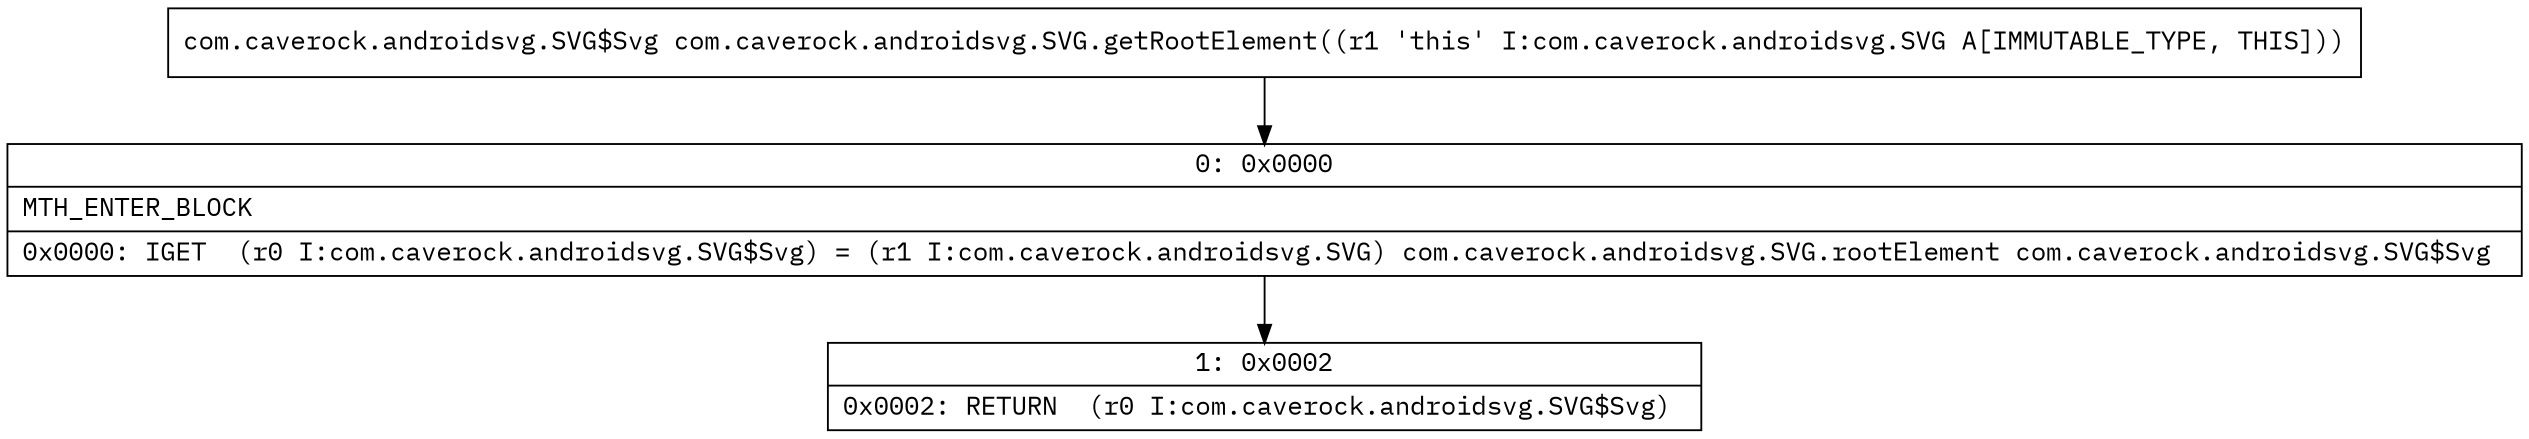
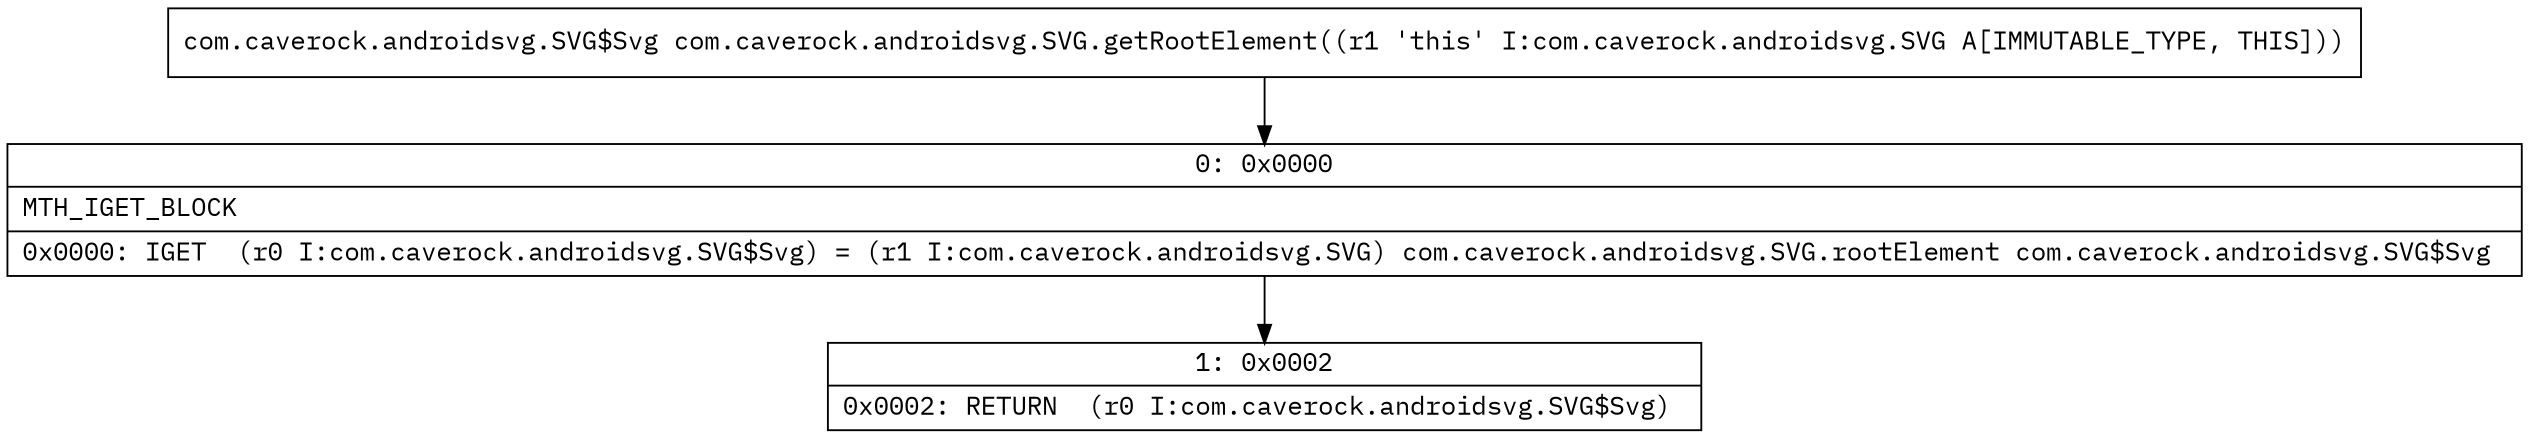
node "0: 0x0000": text "MTH_ENTER_BLOCK" -> "MTH_IGET_BLOCK"
